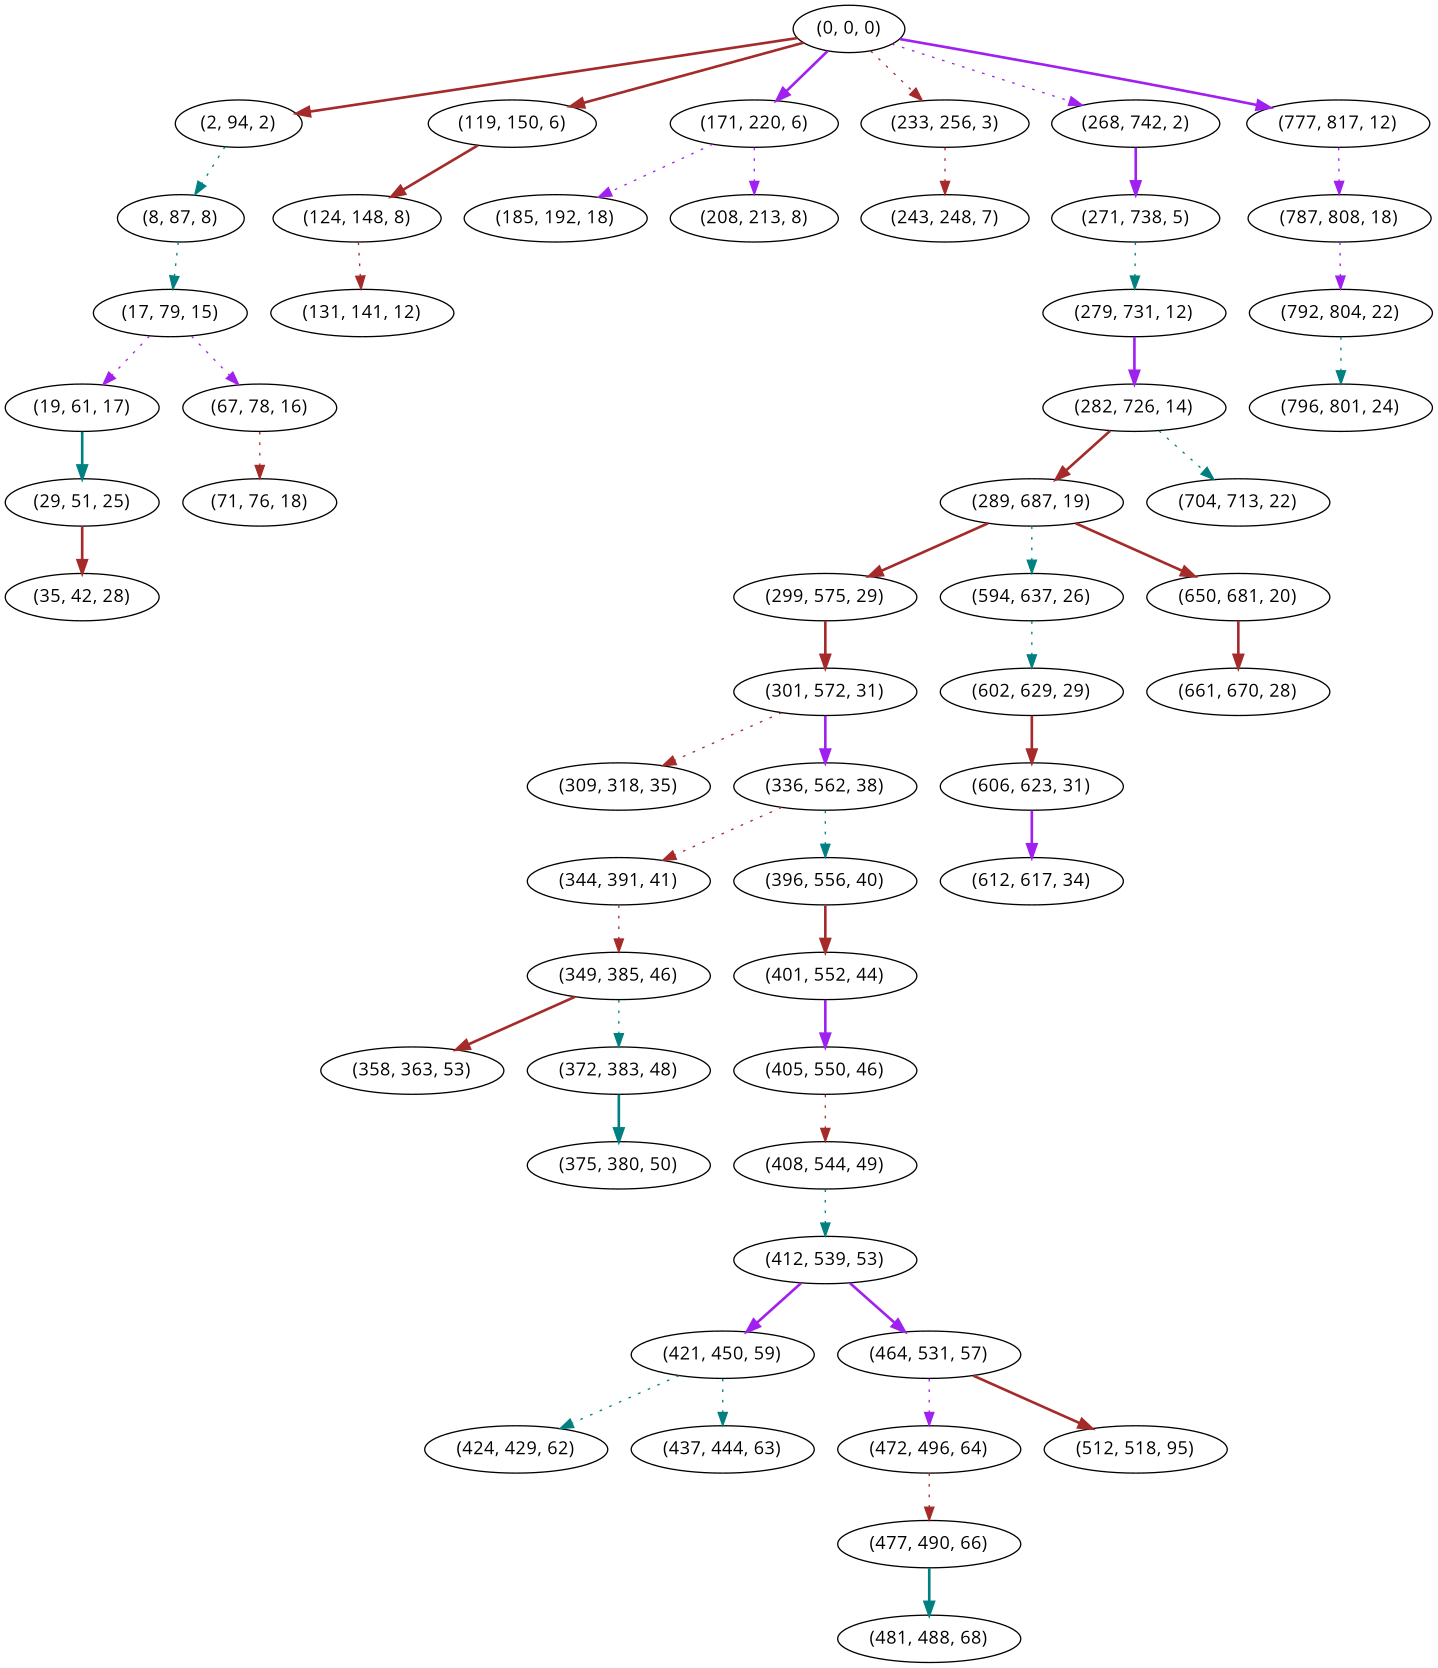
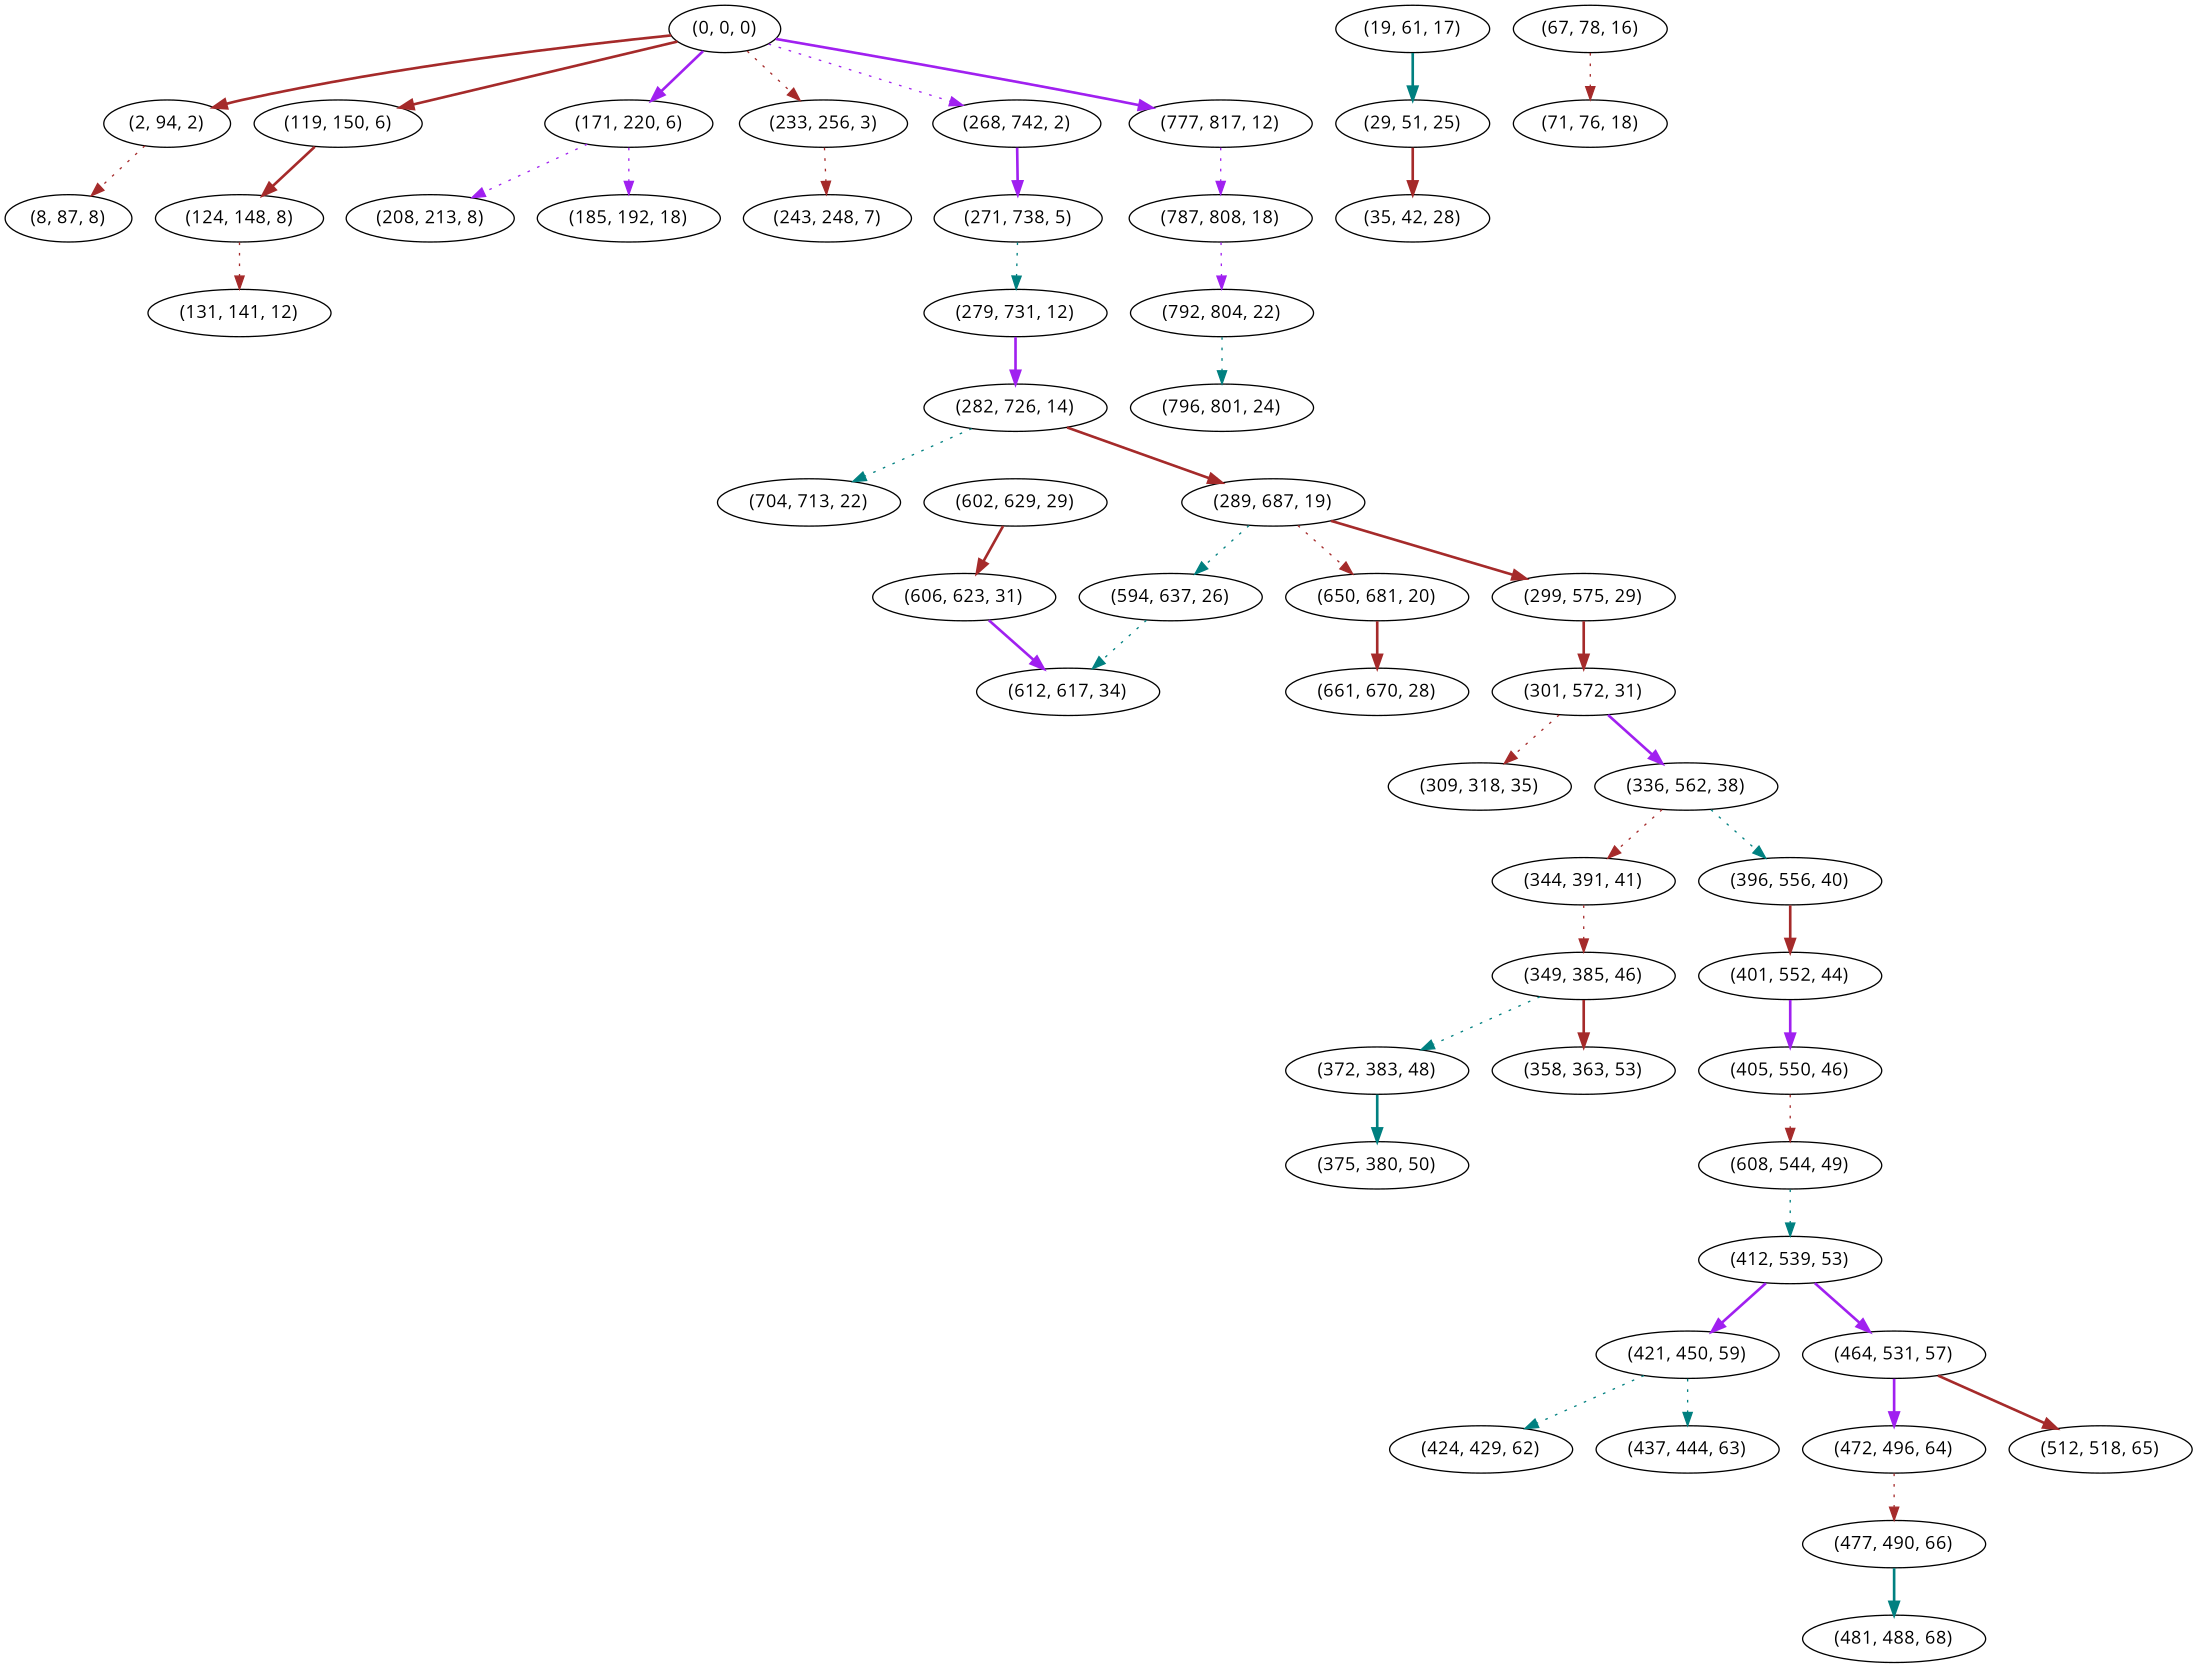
edge "(2, 94, 2)" -> "(8, 87, 8)": color teal -> brown
node "(17, 79, 15)": removed
edge "(289, 687, 19)" -> "(650, 681, 20)": style bold -> dotted
edge "(594, 637, 26)" -> "(602, 629, 29)": now "(594, 637, 26)" -> "(612, 617, 34)"
node "(408, 544, 49)": label "(408, 544, 49)" -> "(608, 544, 49)"
edge "(464, 531, 57)" -> "(472, 496, 64)": style dotted -> bold
node "(512, 518, 95)": label "(512, 518, 95)" -> "(512, 518, 65)"
